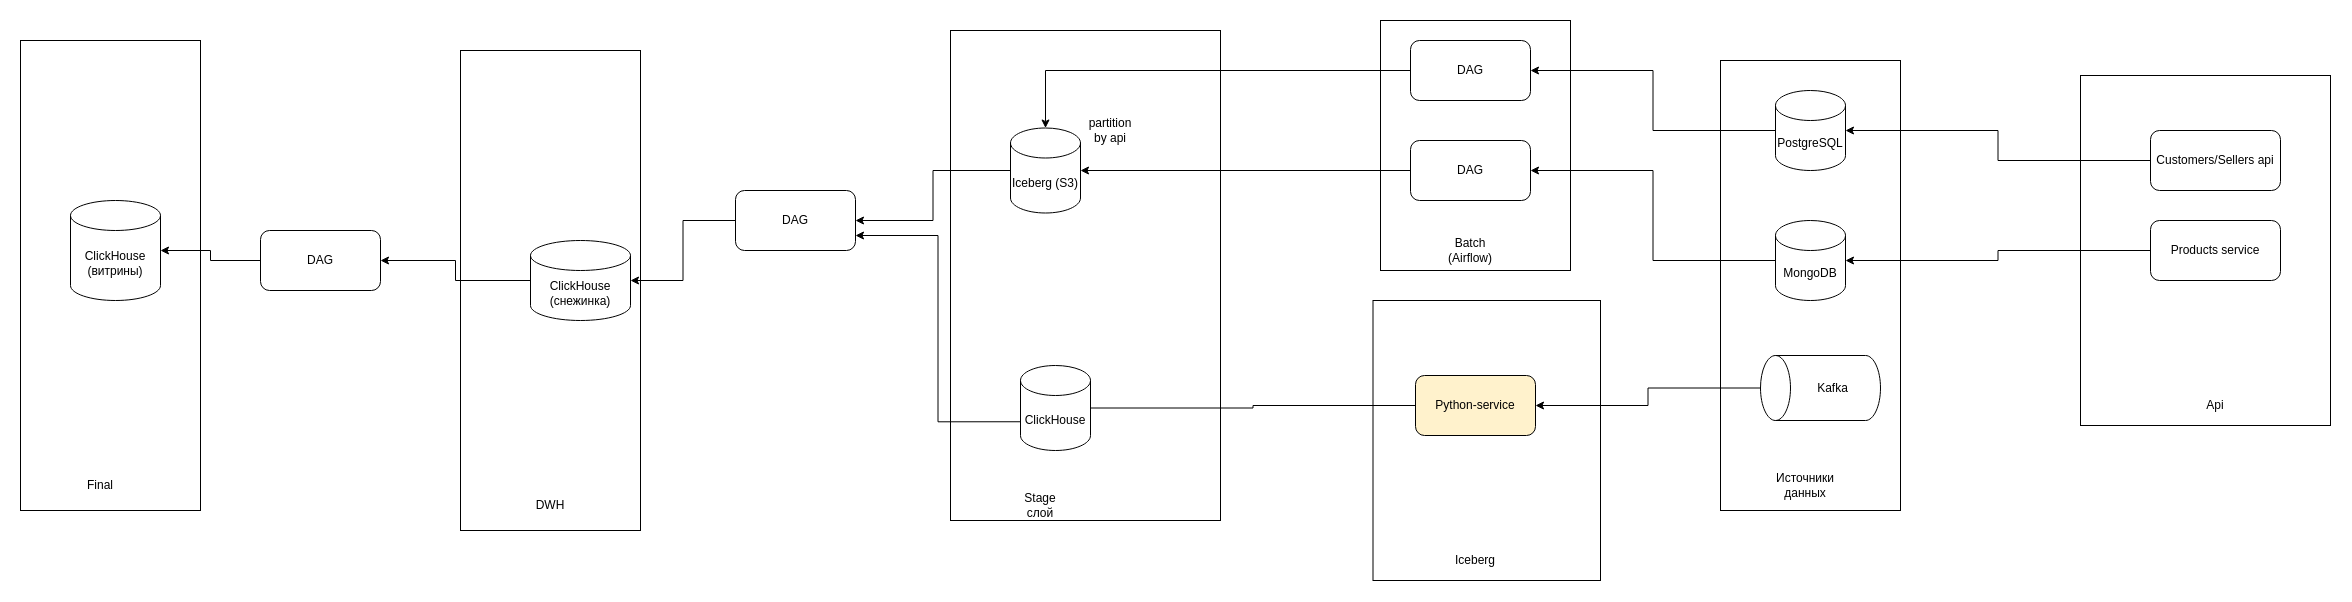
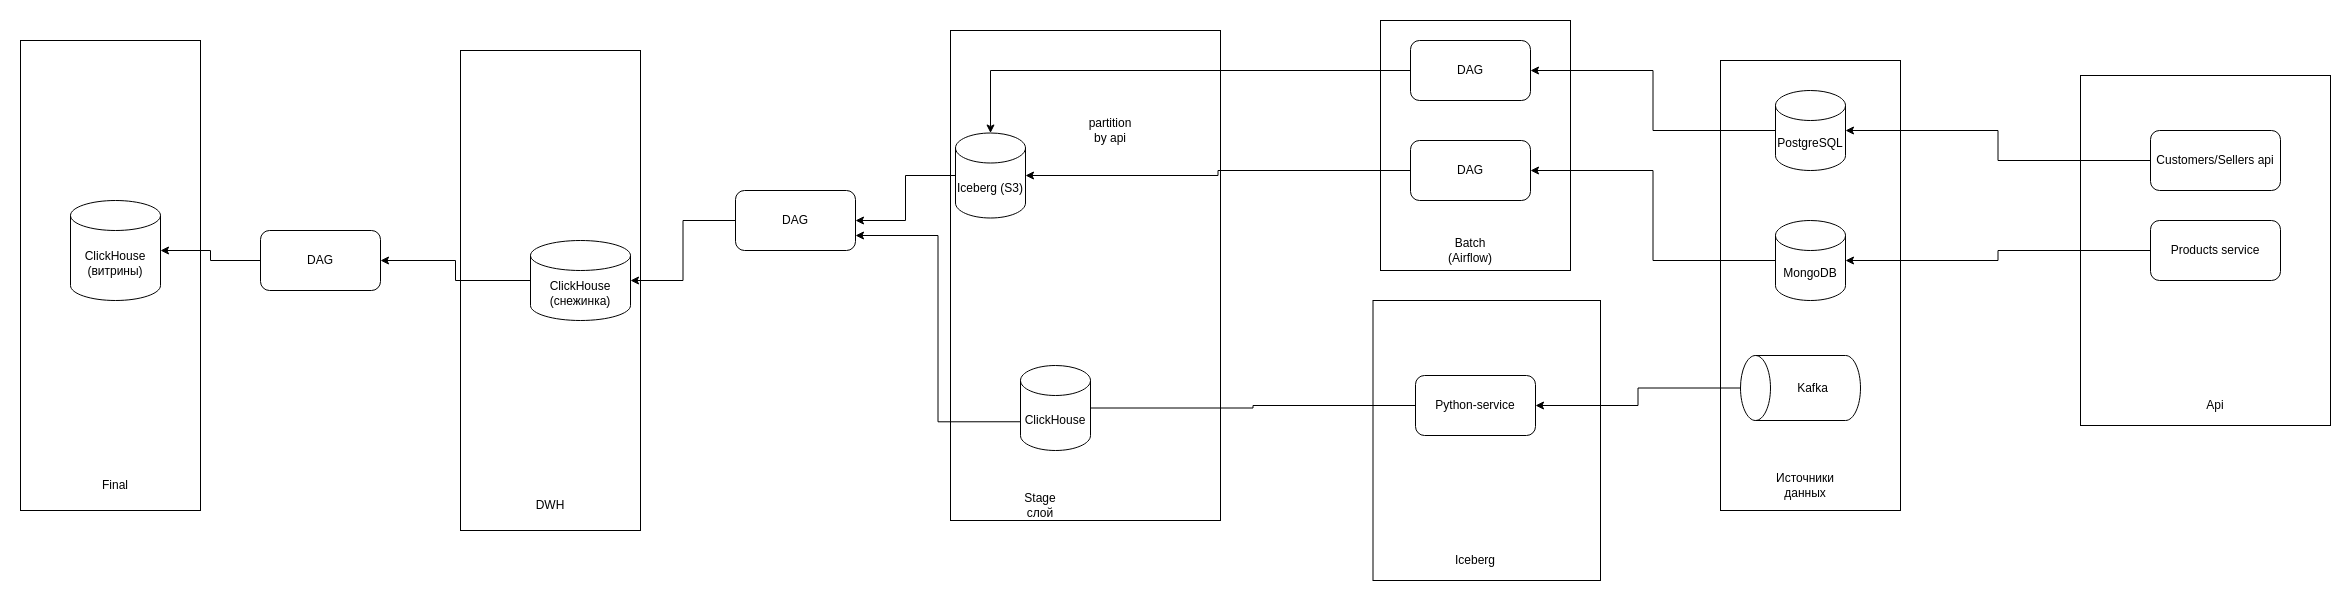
node "Iceberg (S3)": moved (1046, 171) -> (991, 176)
node "Kafka": moved (1821, 388) -> (1801, 388)
node "Python-service": fillcolor #fff2cc -> #ffffff
node "Final": moved (101, 486) -> (116, 486)
